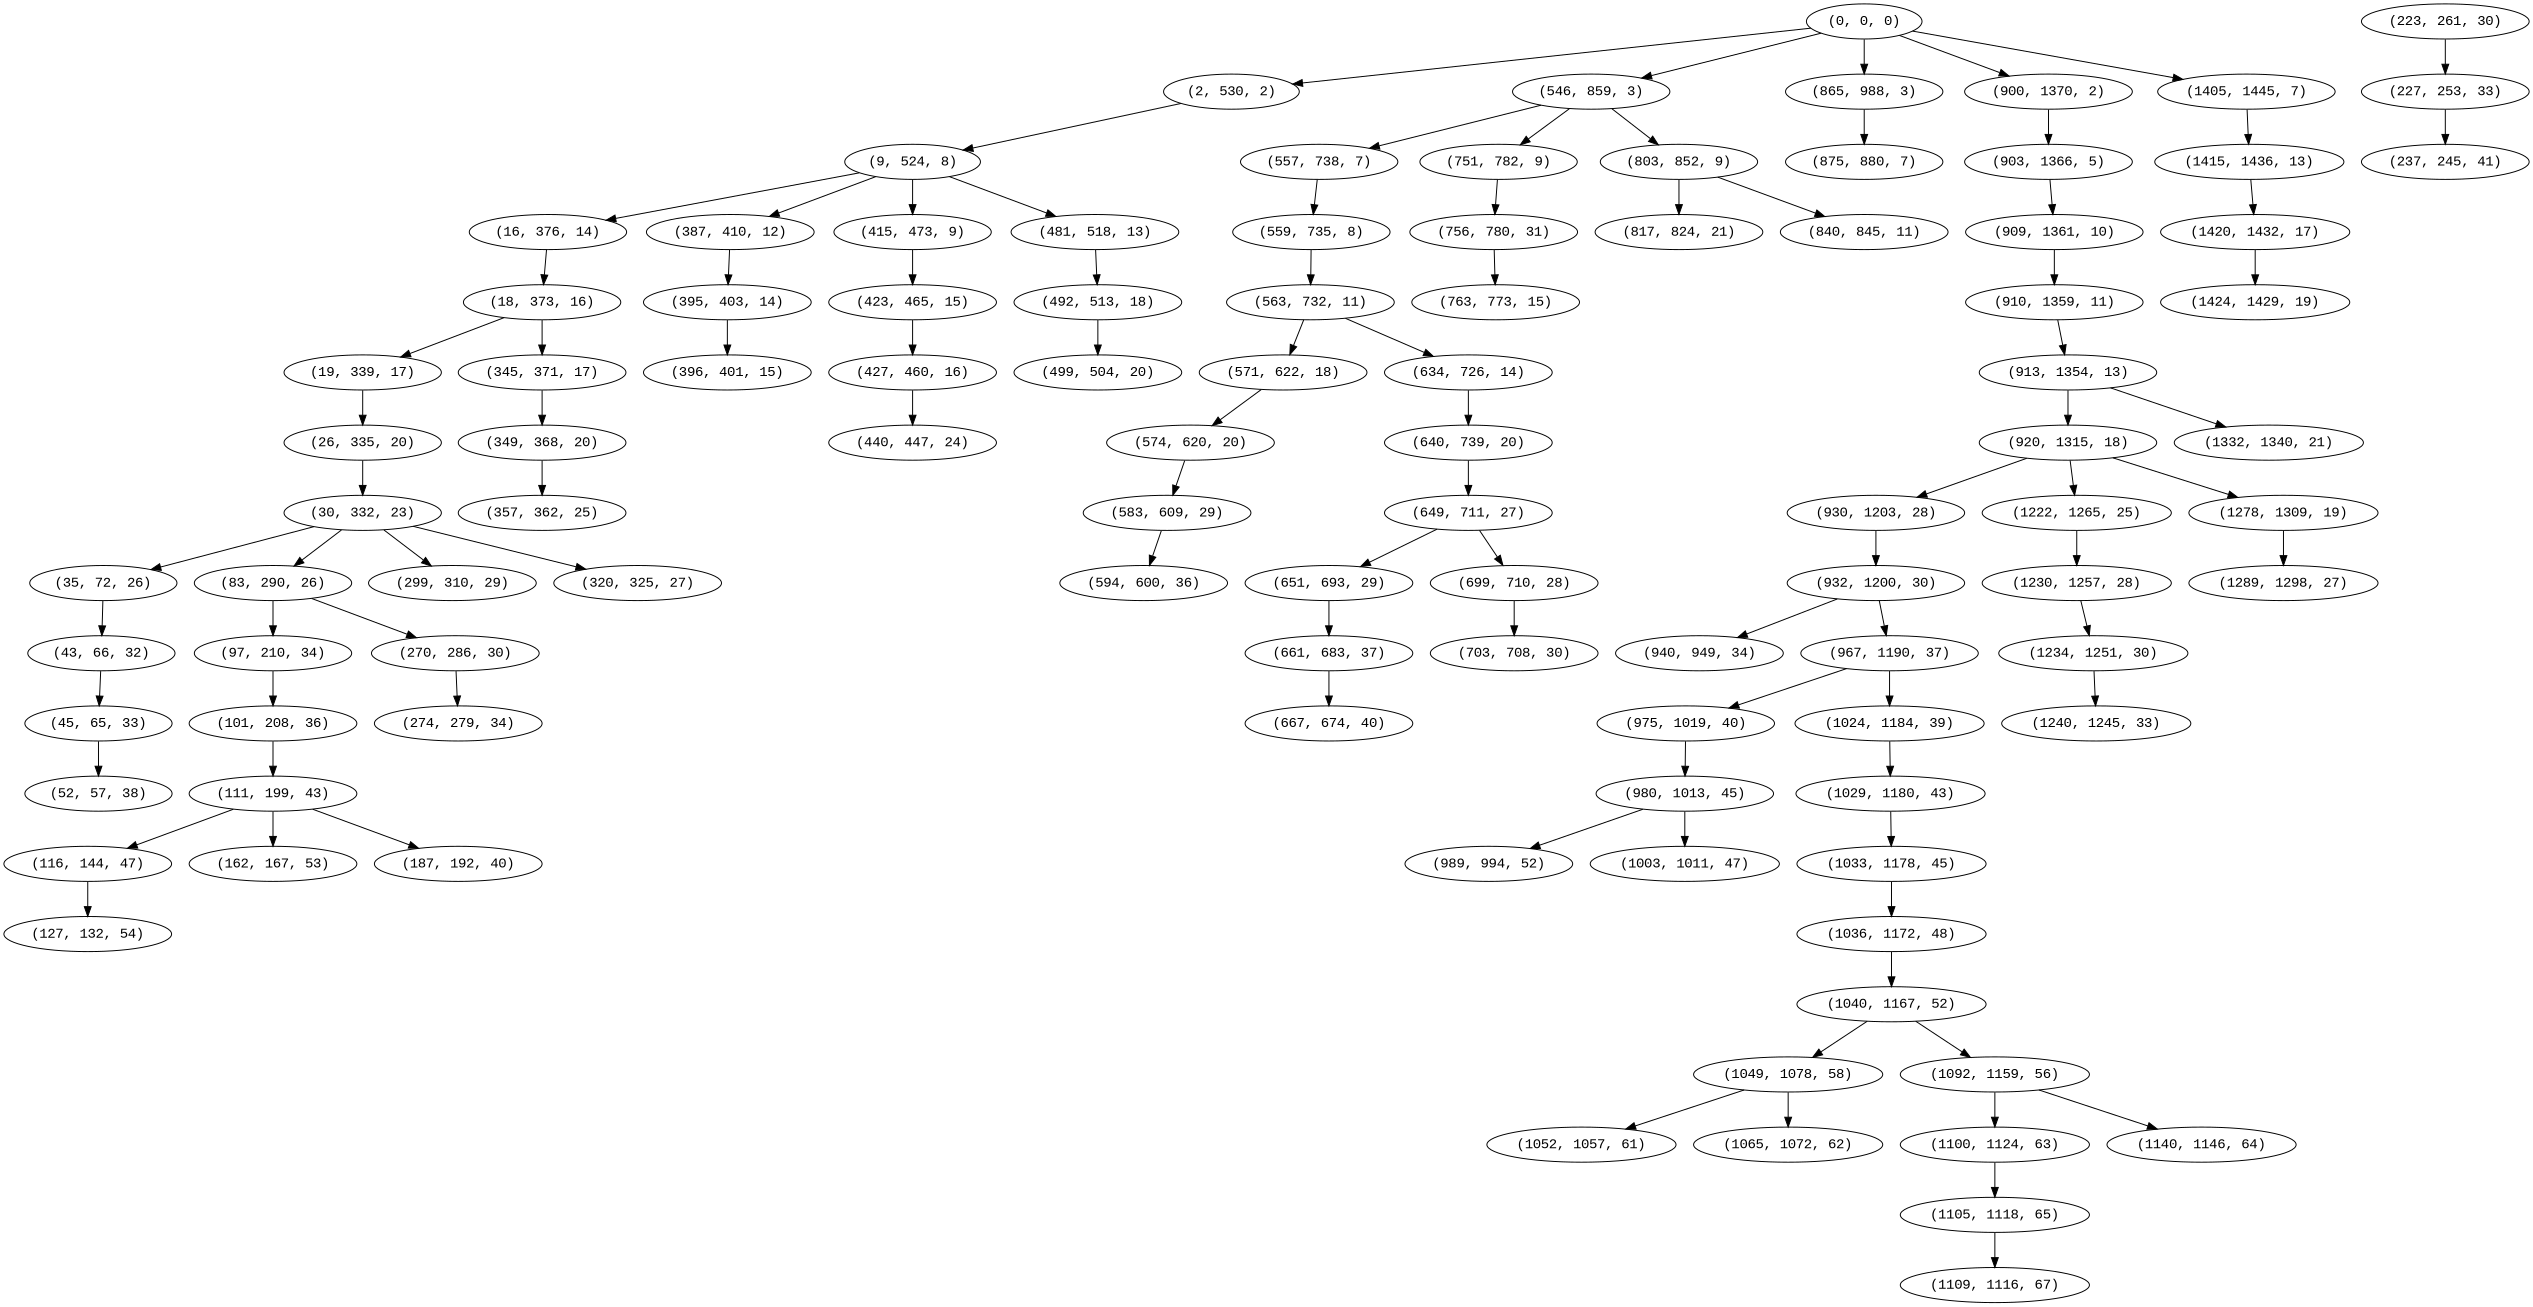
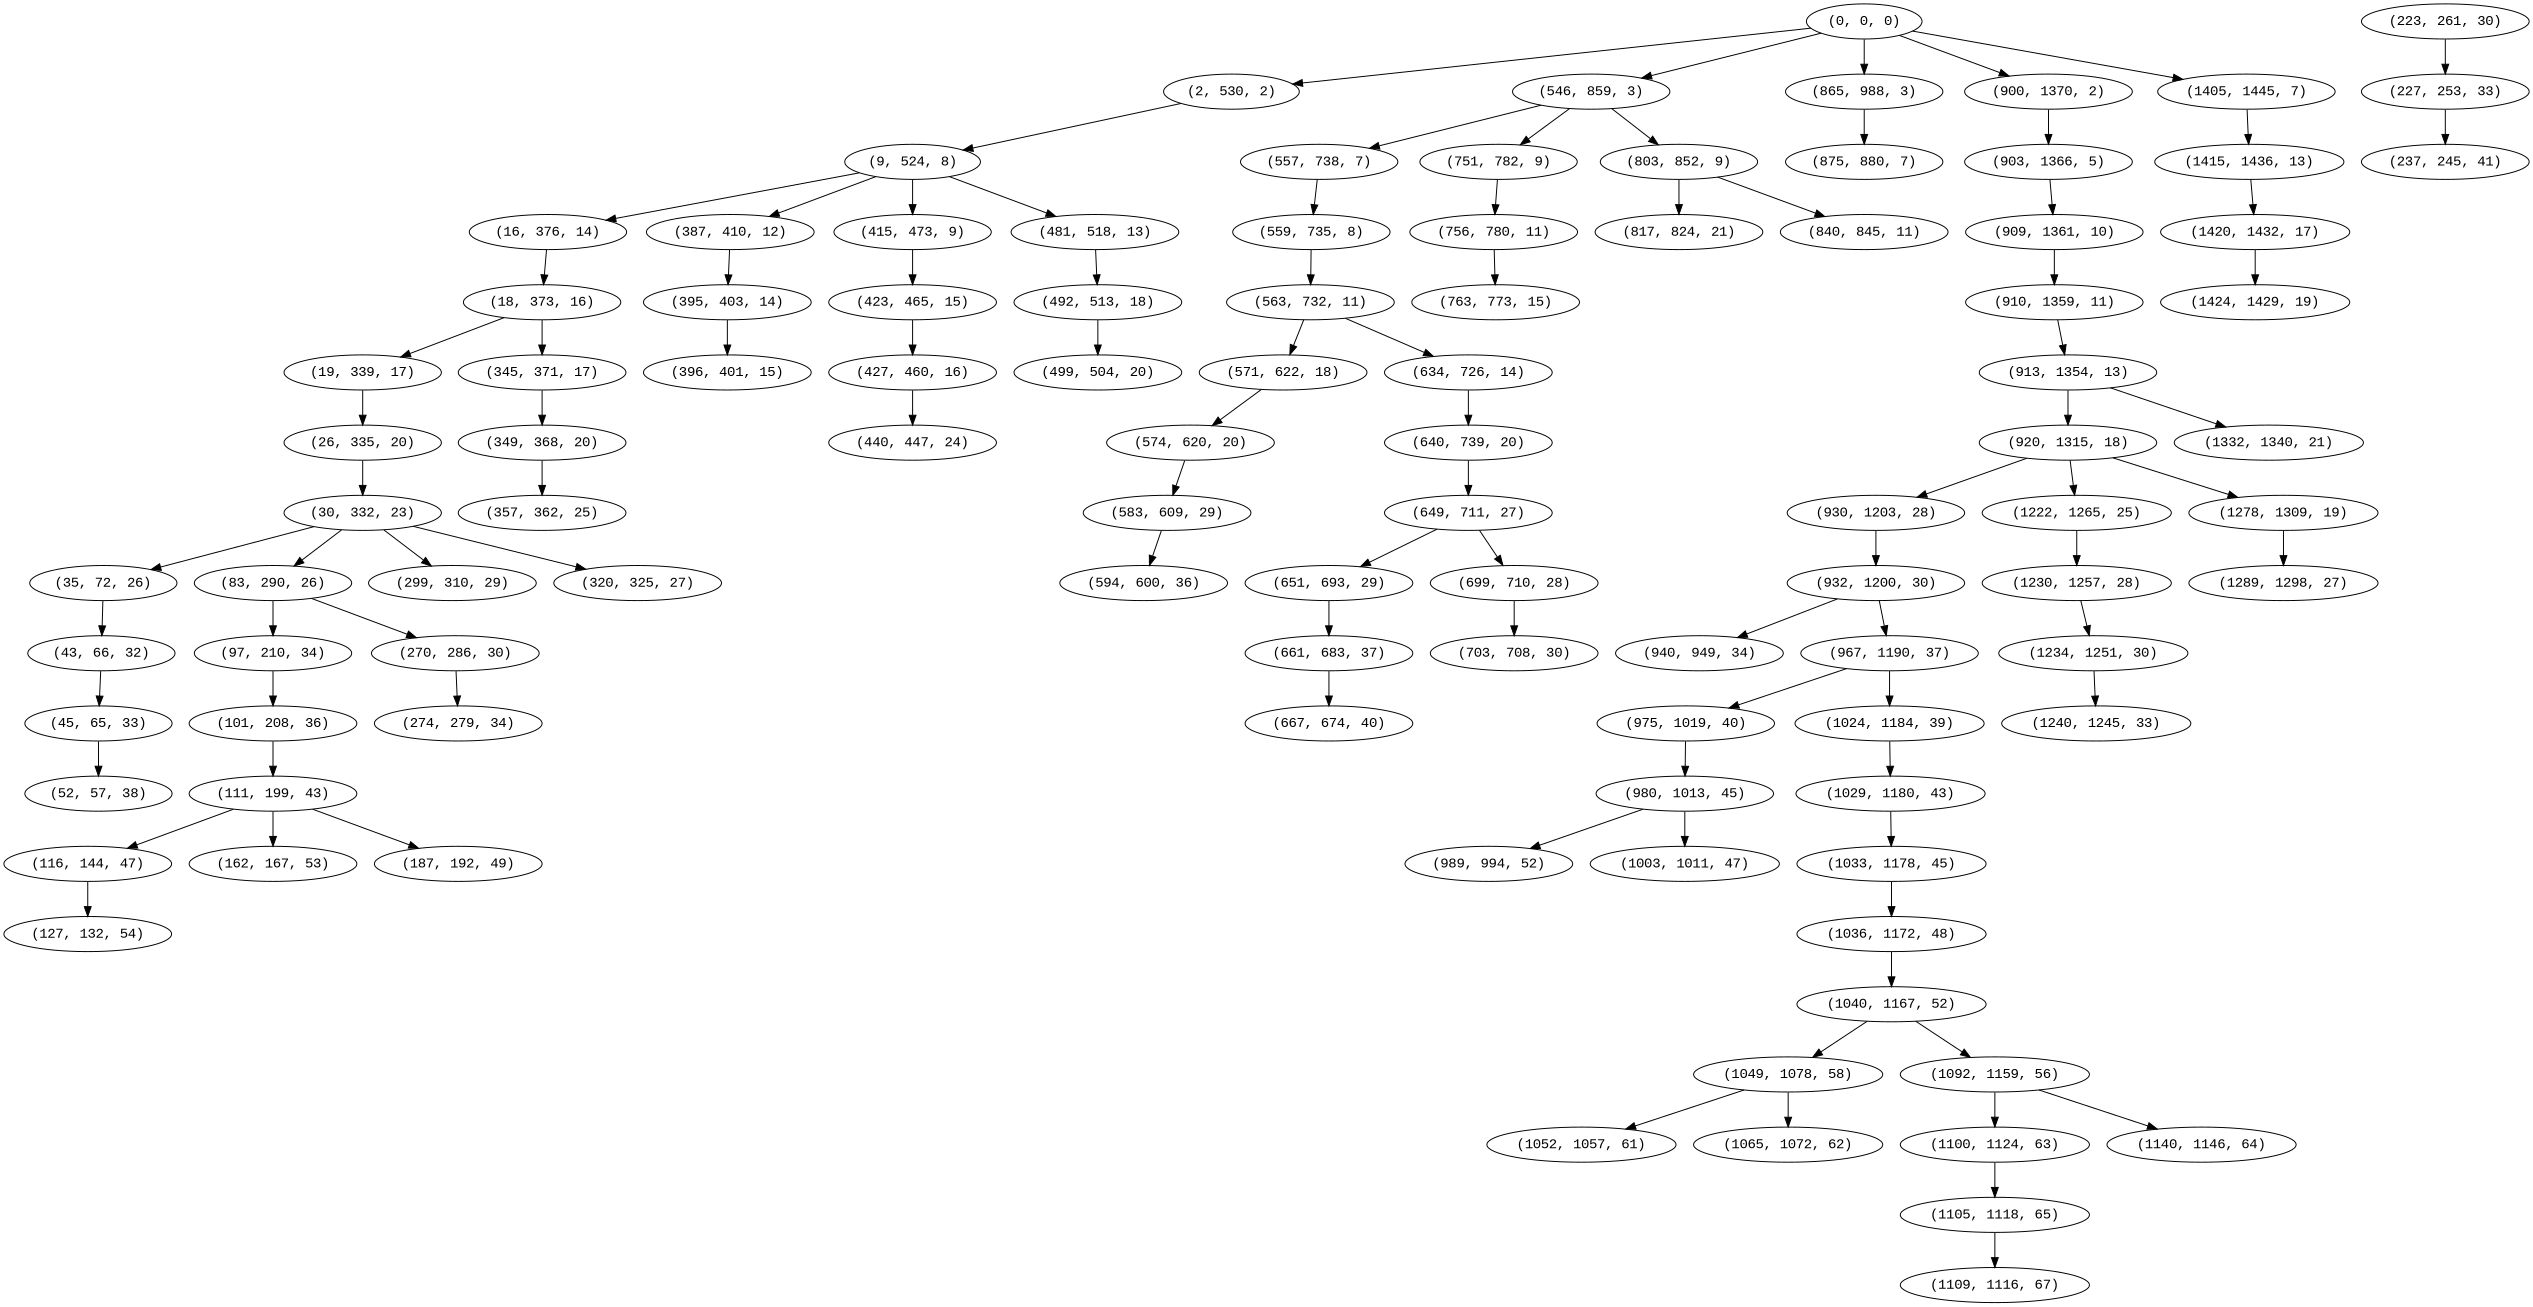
node "(756, 780, 31)": label "(756, 780, 31)" -> "(756, 780, 11)"
node "(187, 192, 40)": label "(187, 192, 40)" -> "(187, 192, 49)"
